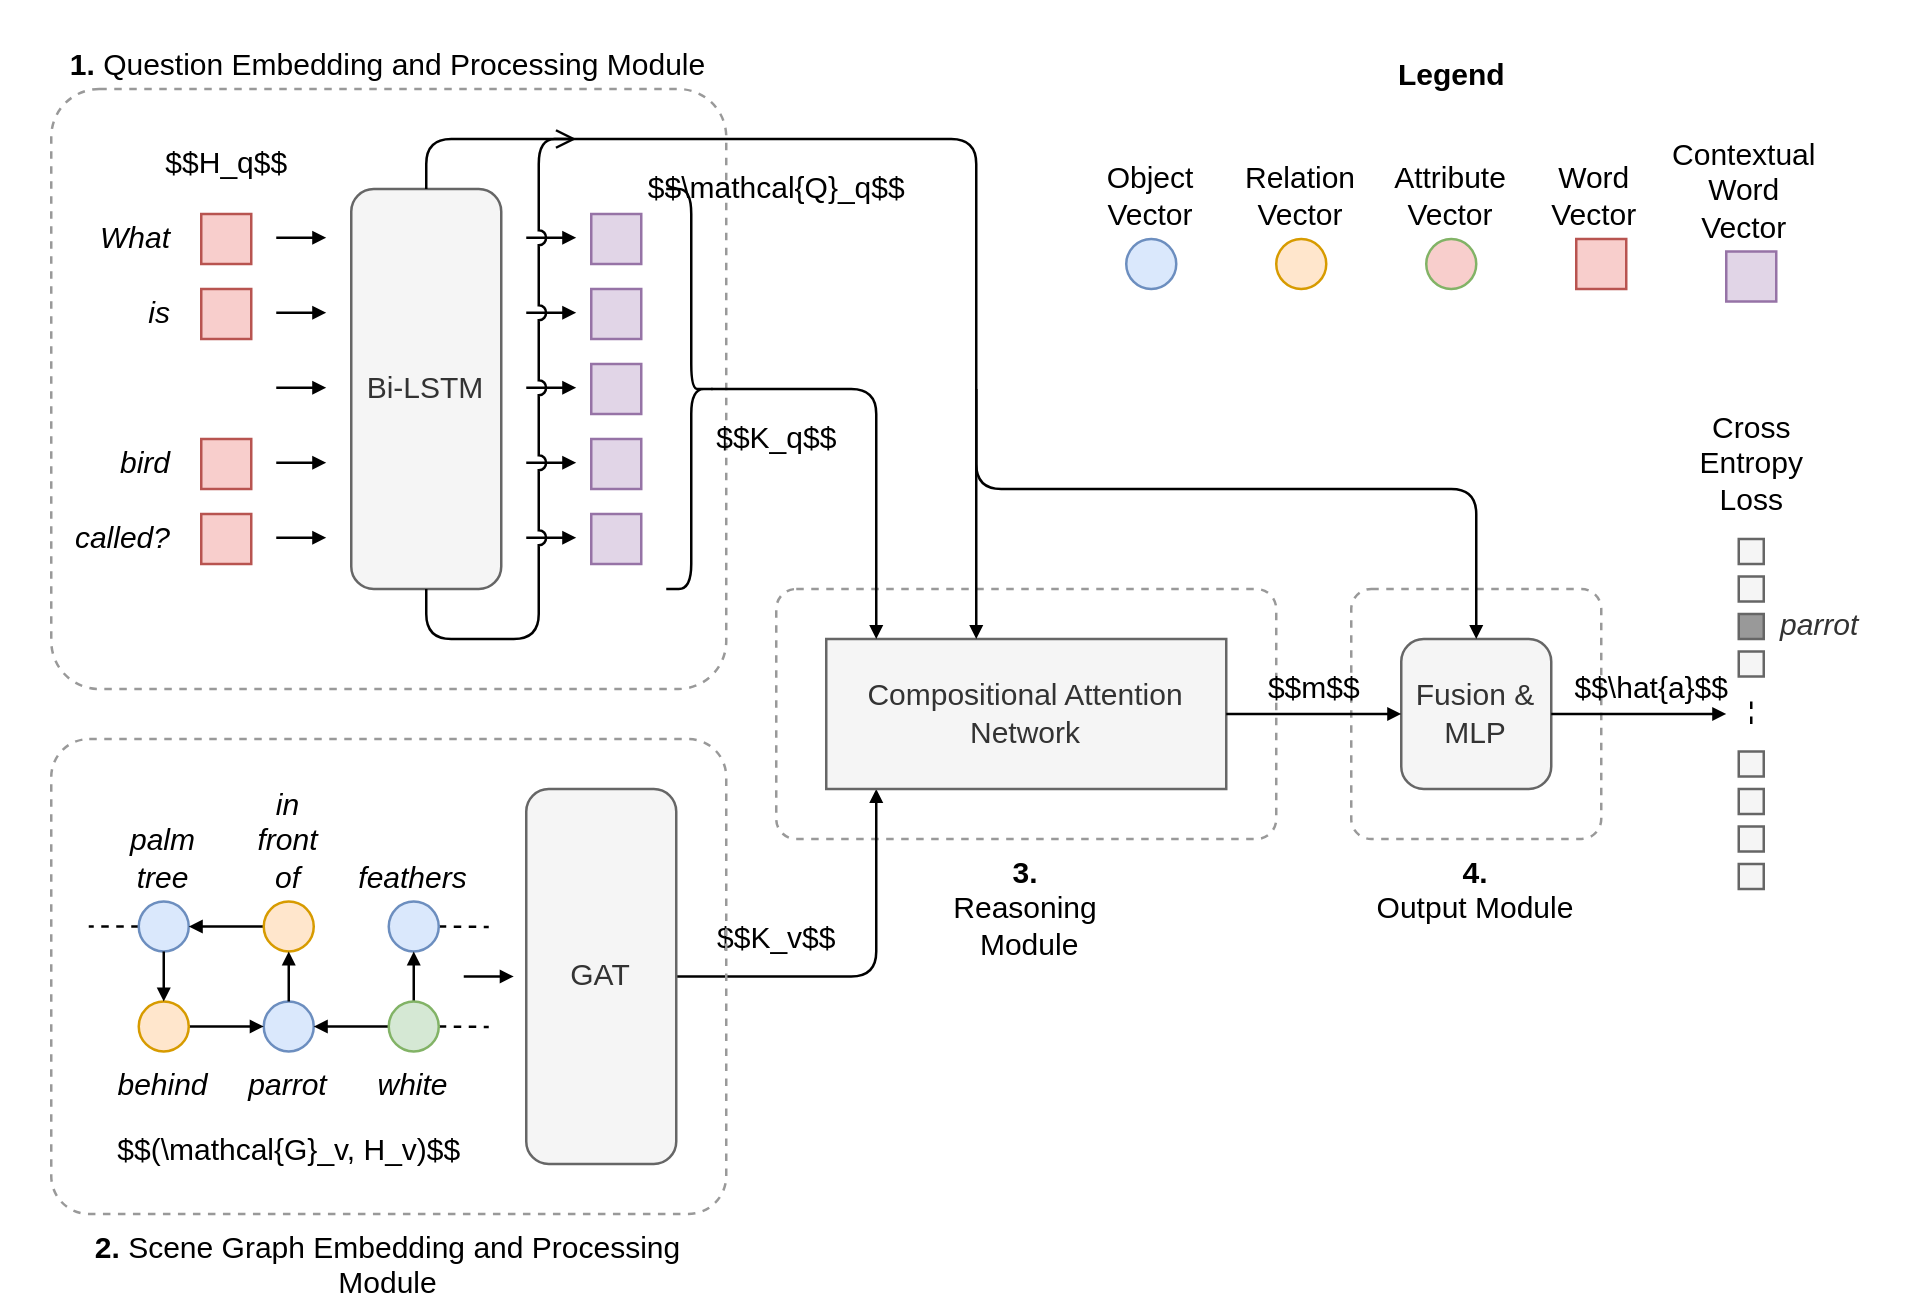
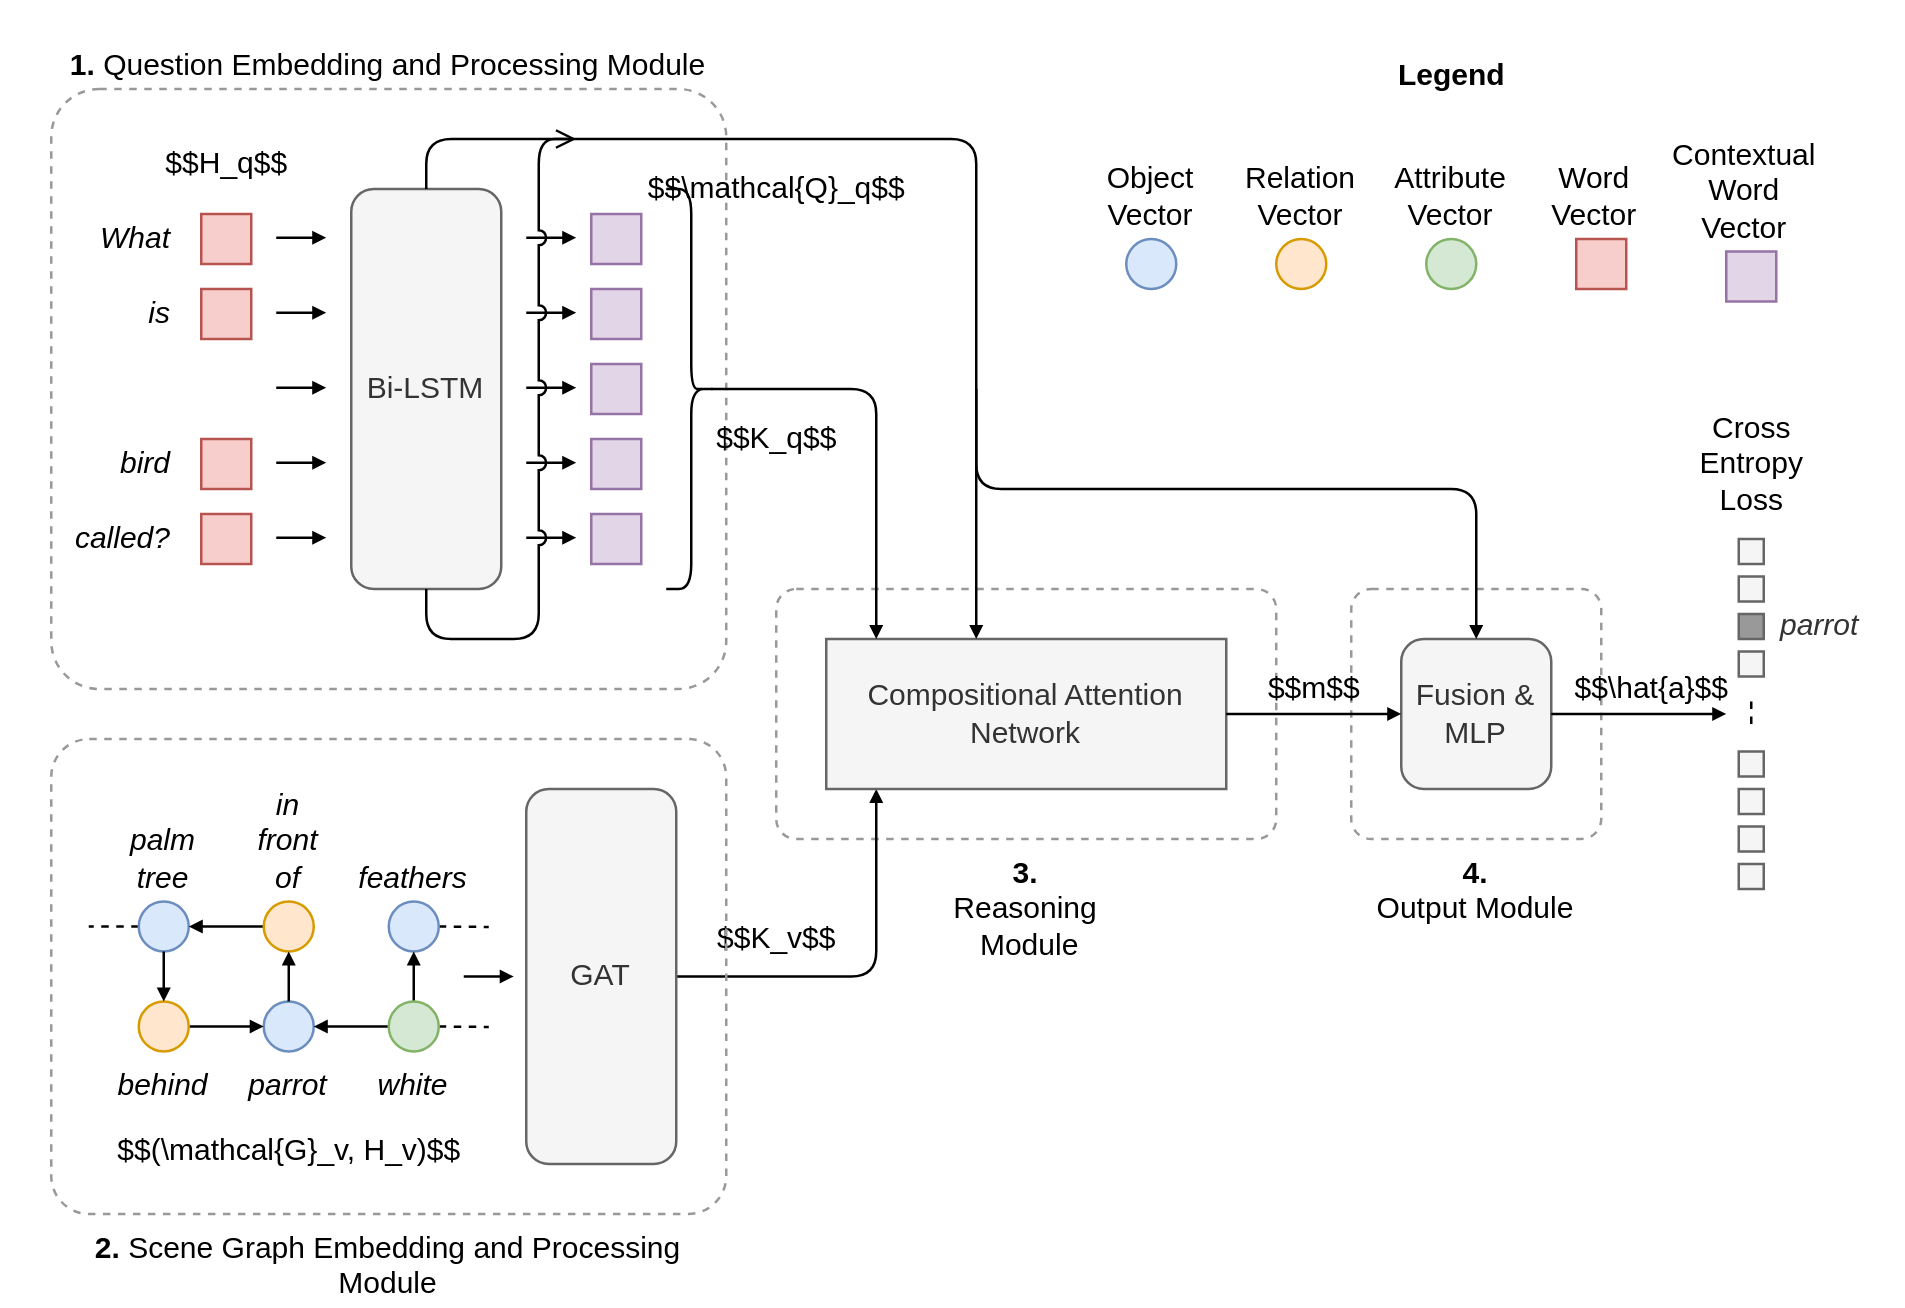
node "Attribute Vector": fillcolor #f8cecc -> #d5e8d4
